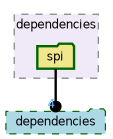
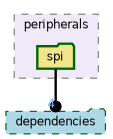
cluster "dependencies": label "dependencies" -> "peripherals"
